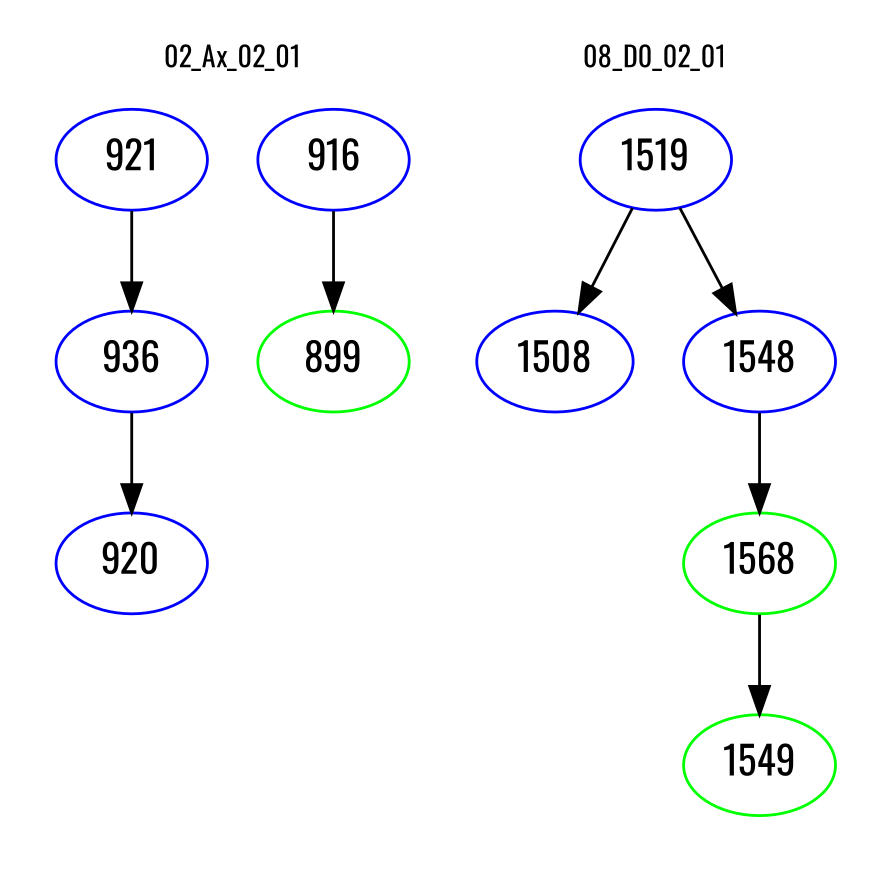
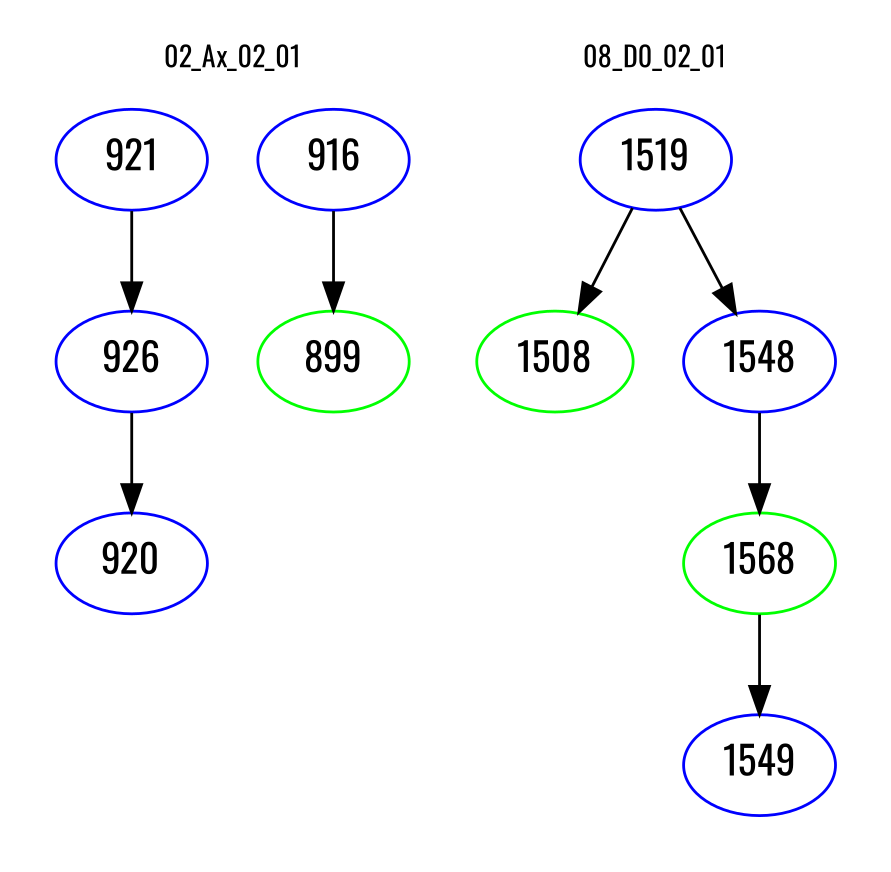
node "936": label "936" -> "926"
node "1508": color blue -> green
node "1549": color green -> blue
